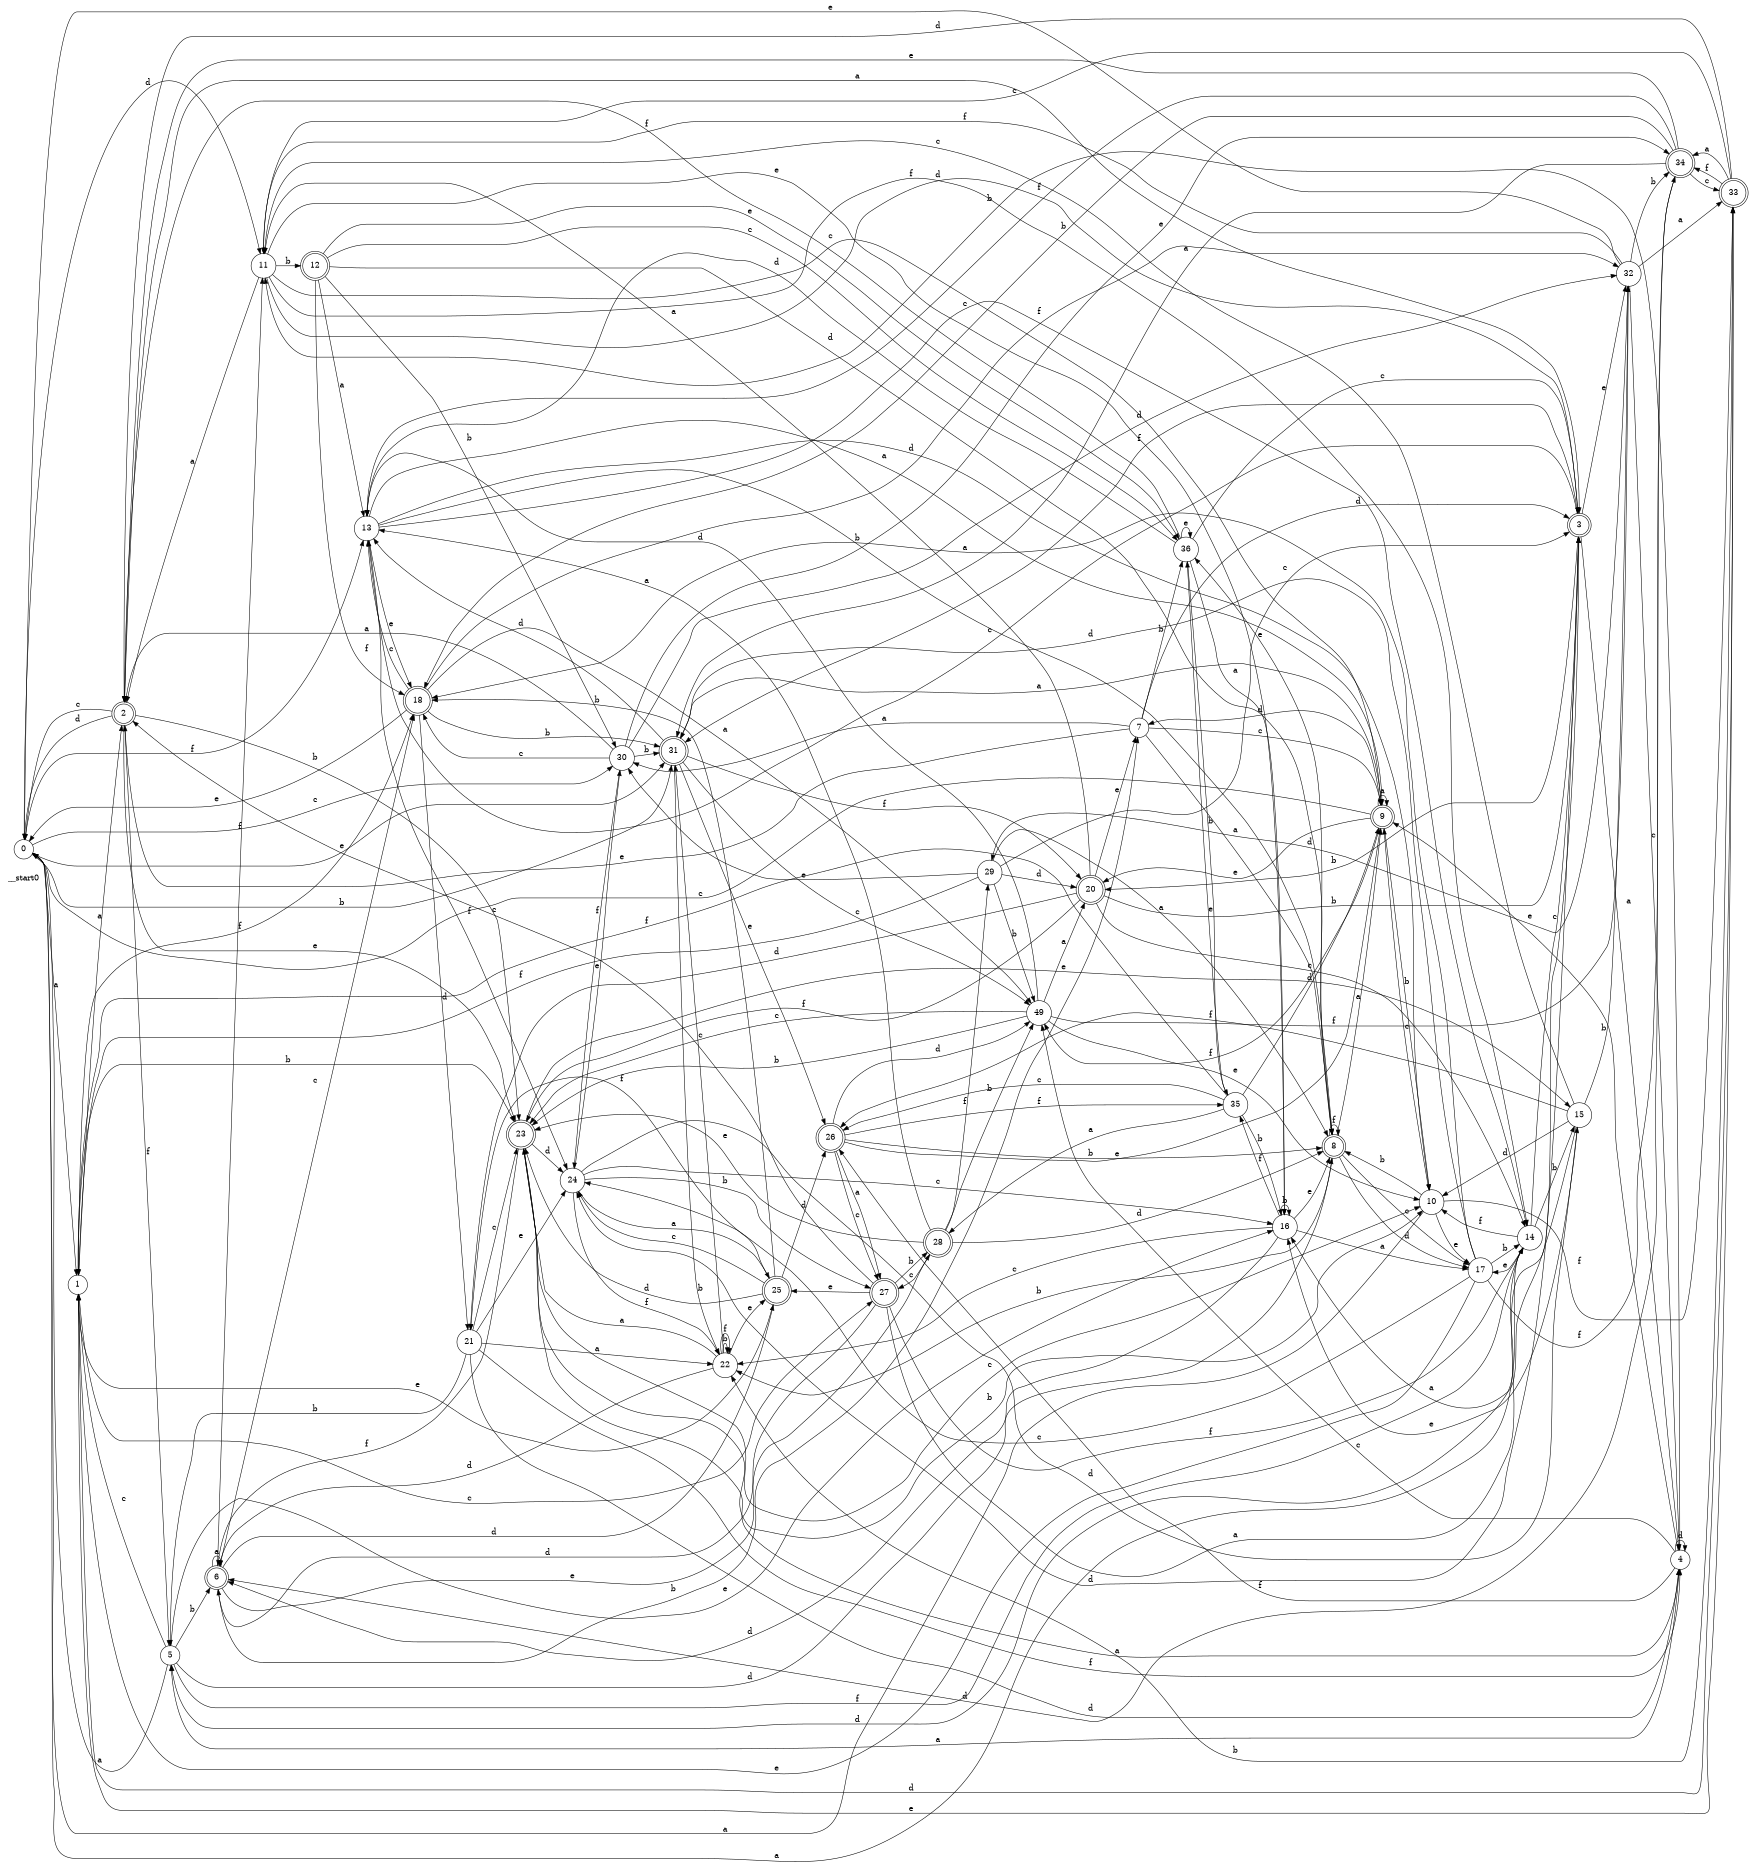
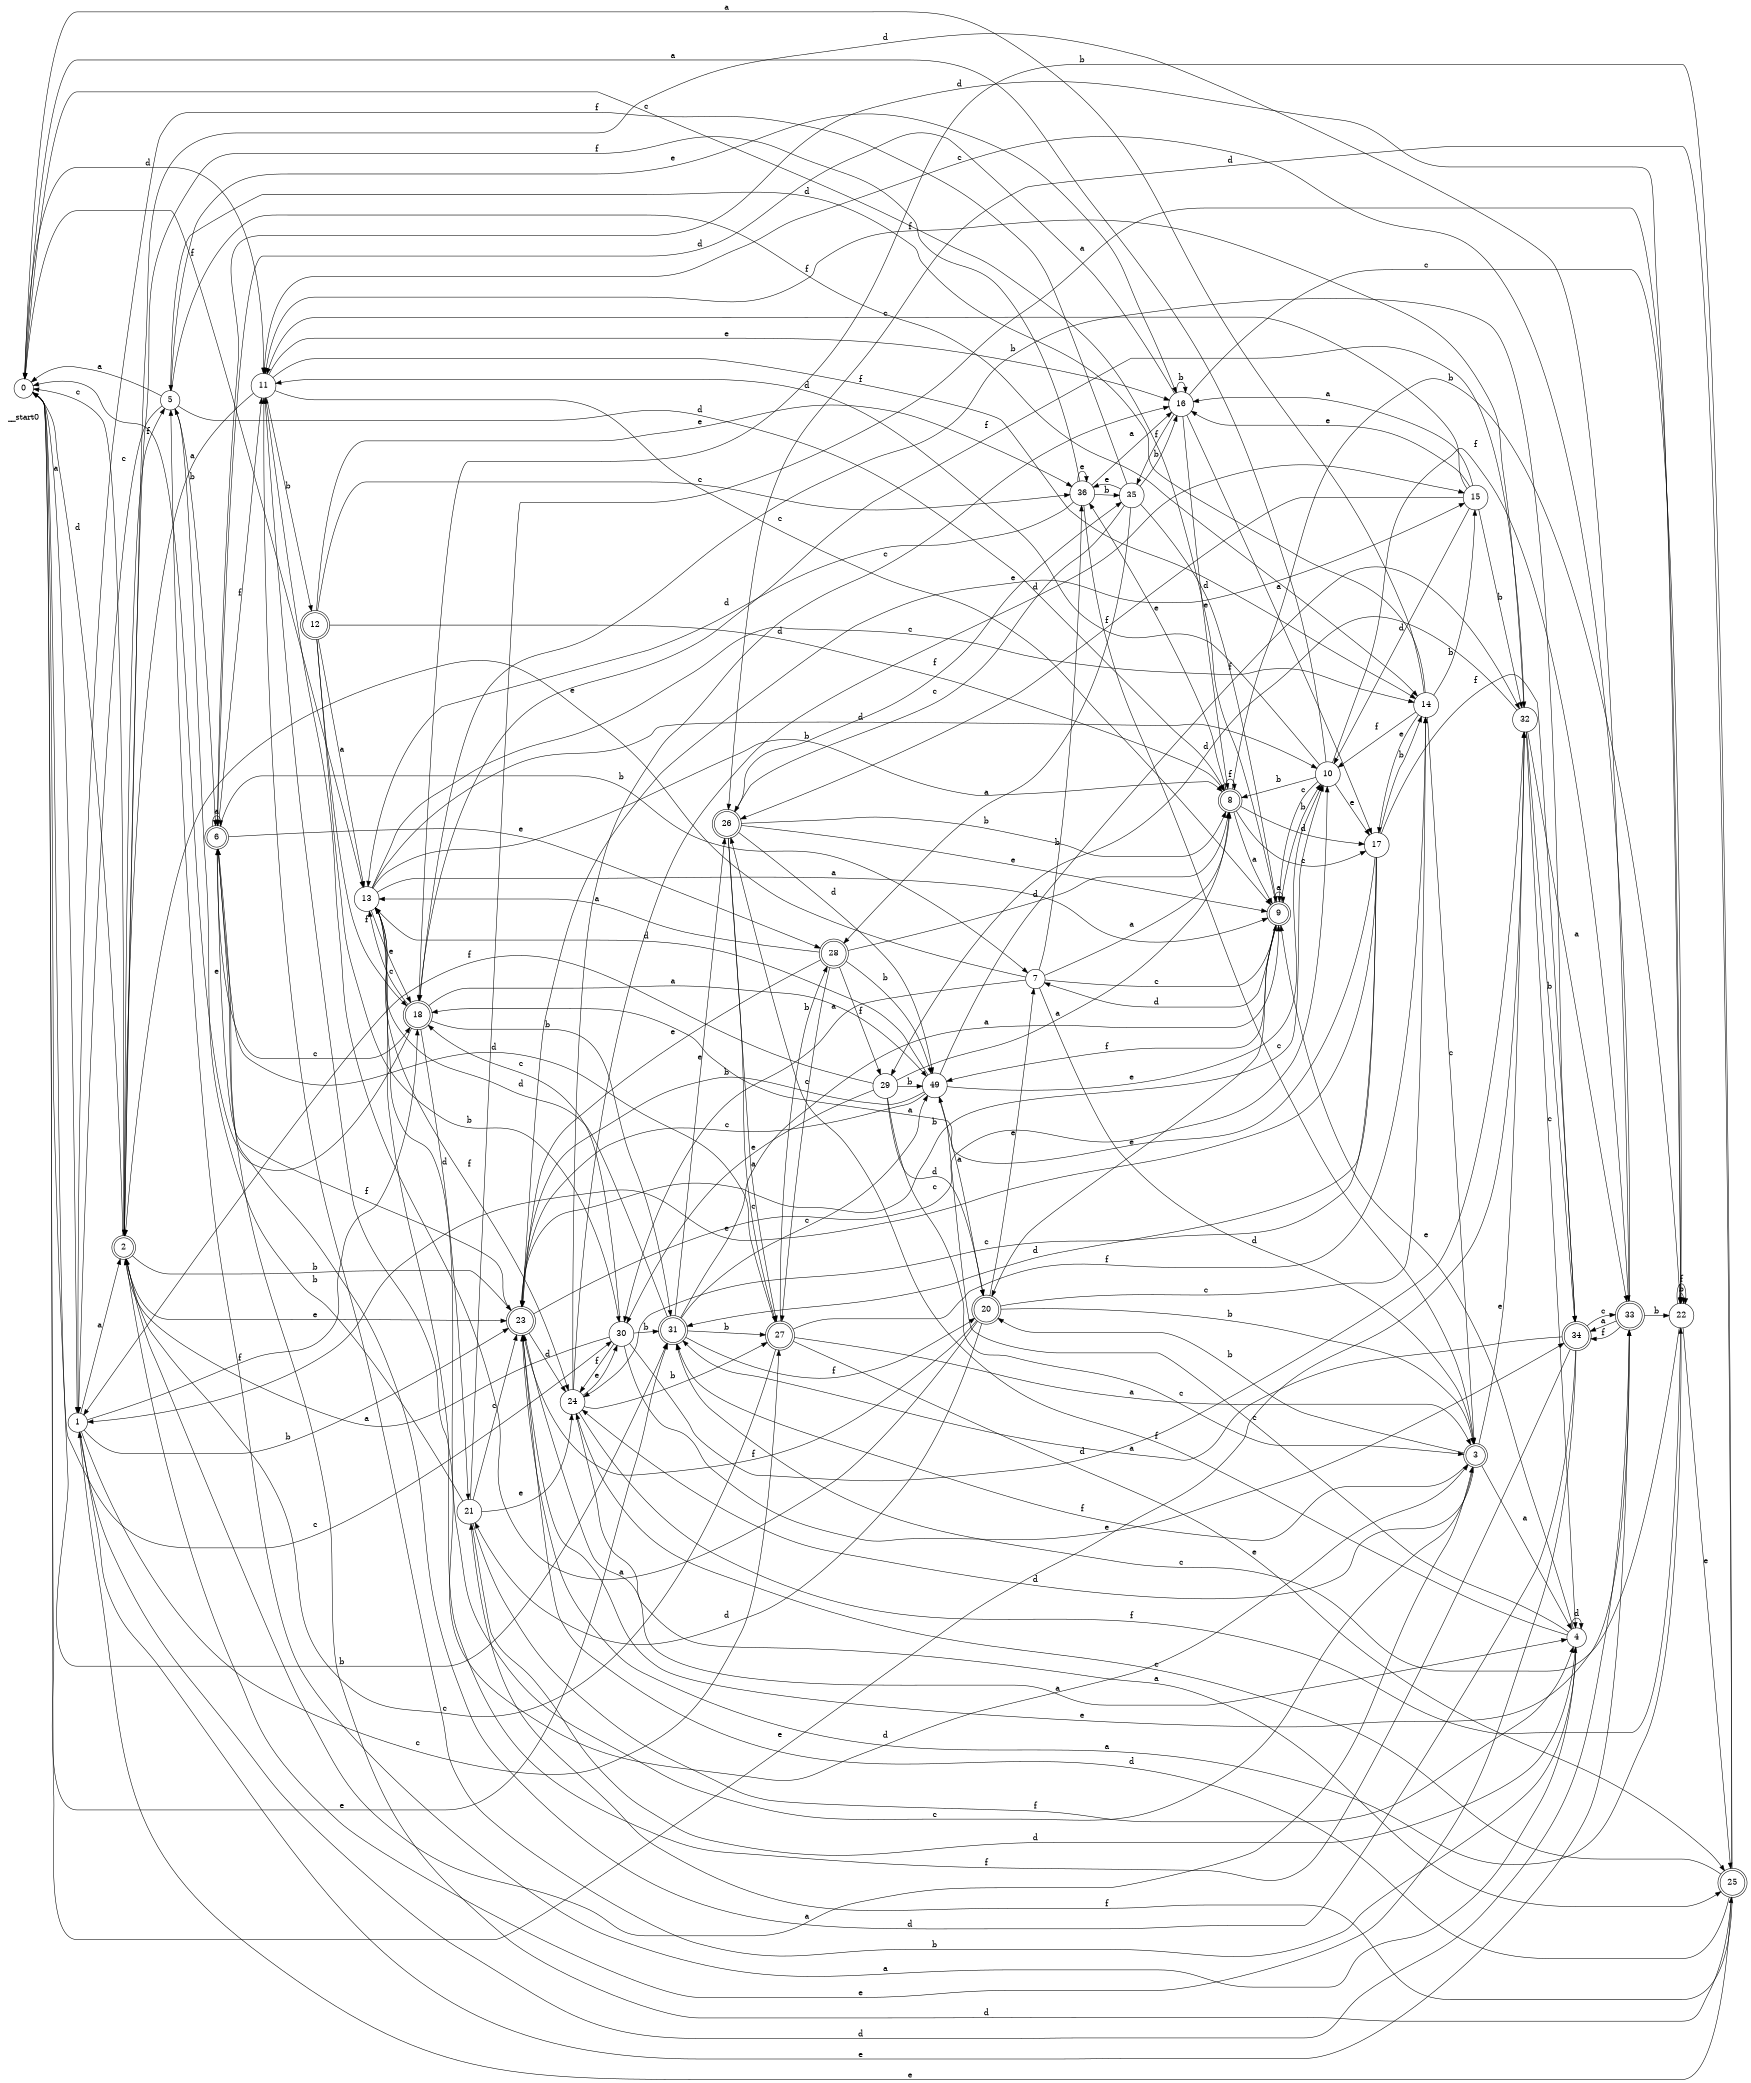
edge "10" -> "11": added, label "d"
edge "31" -> "22": now "31" -> "27"
edge "33" -> "23": added, label "e"
